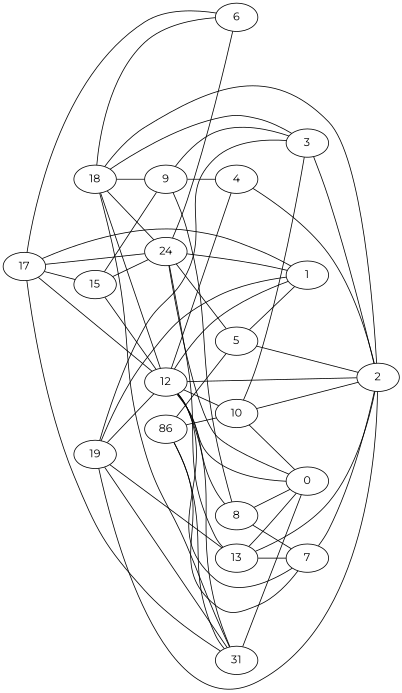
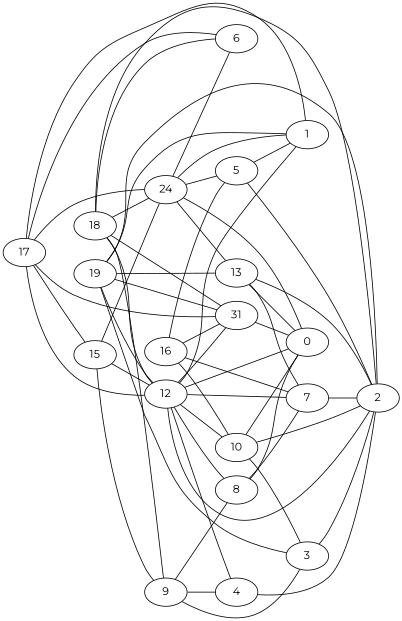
edge "3" -- "18": removed
node "86": label "86" -> "16"
